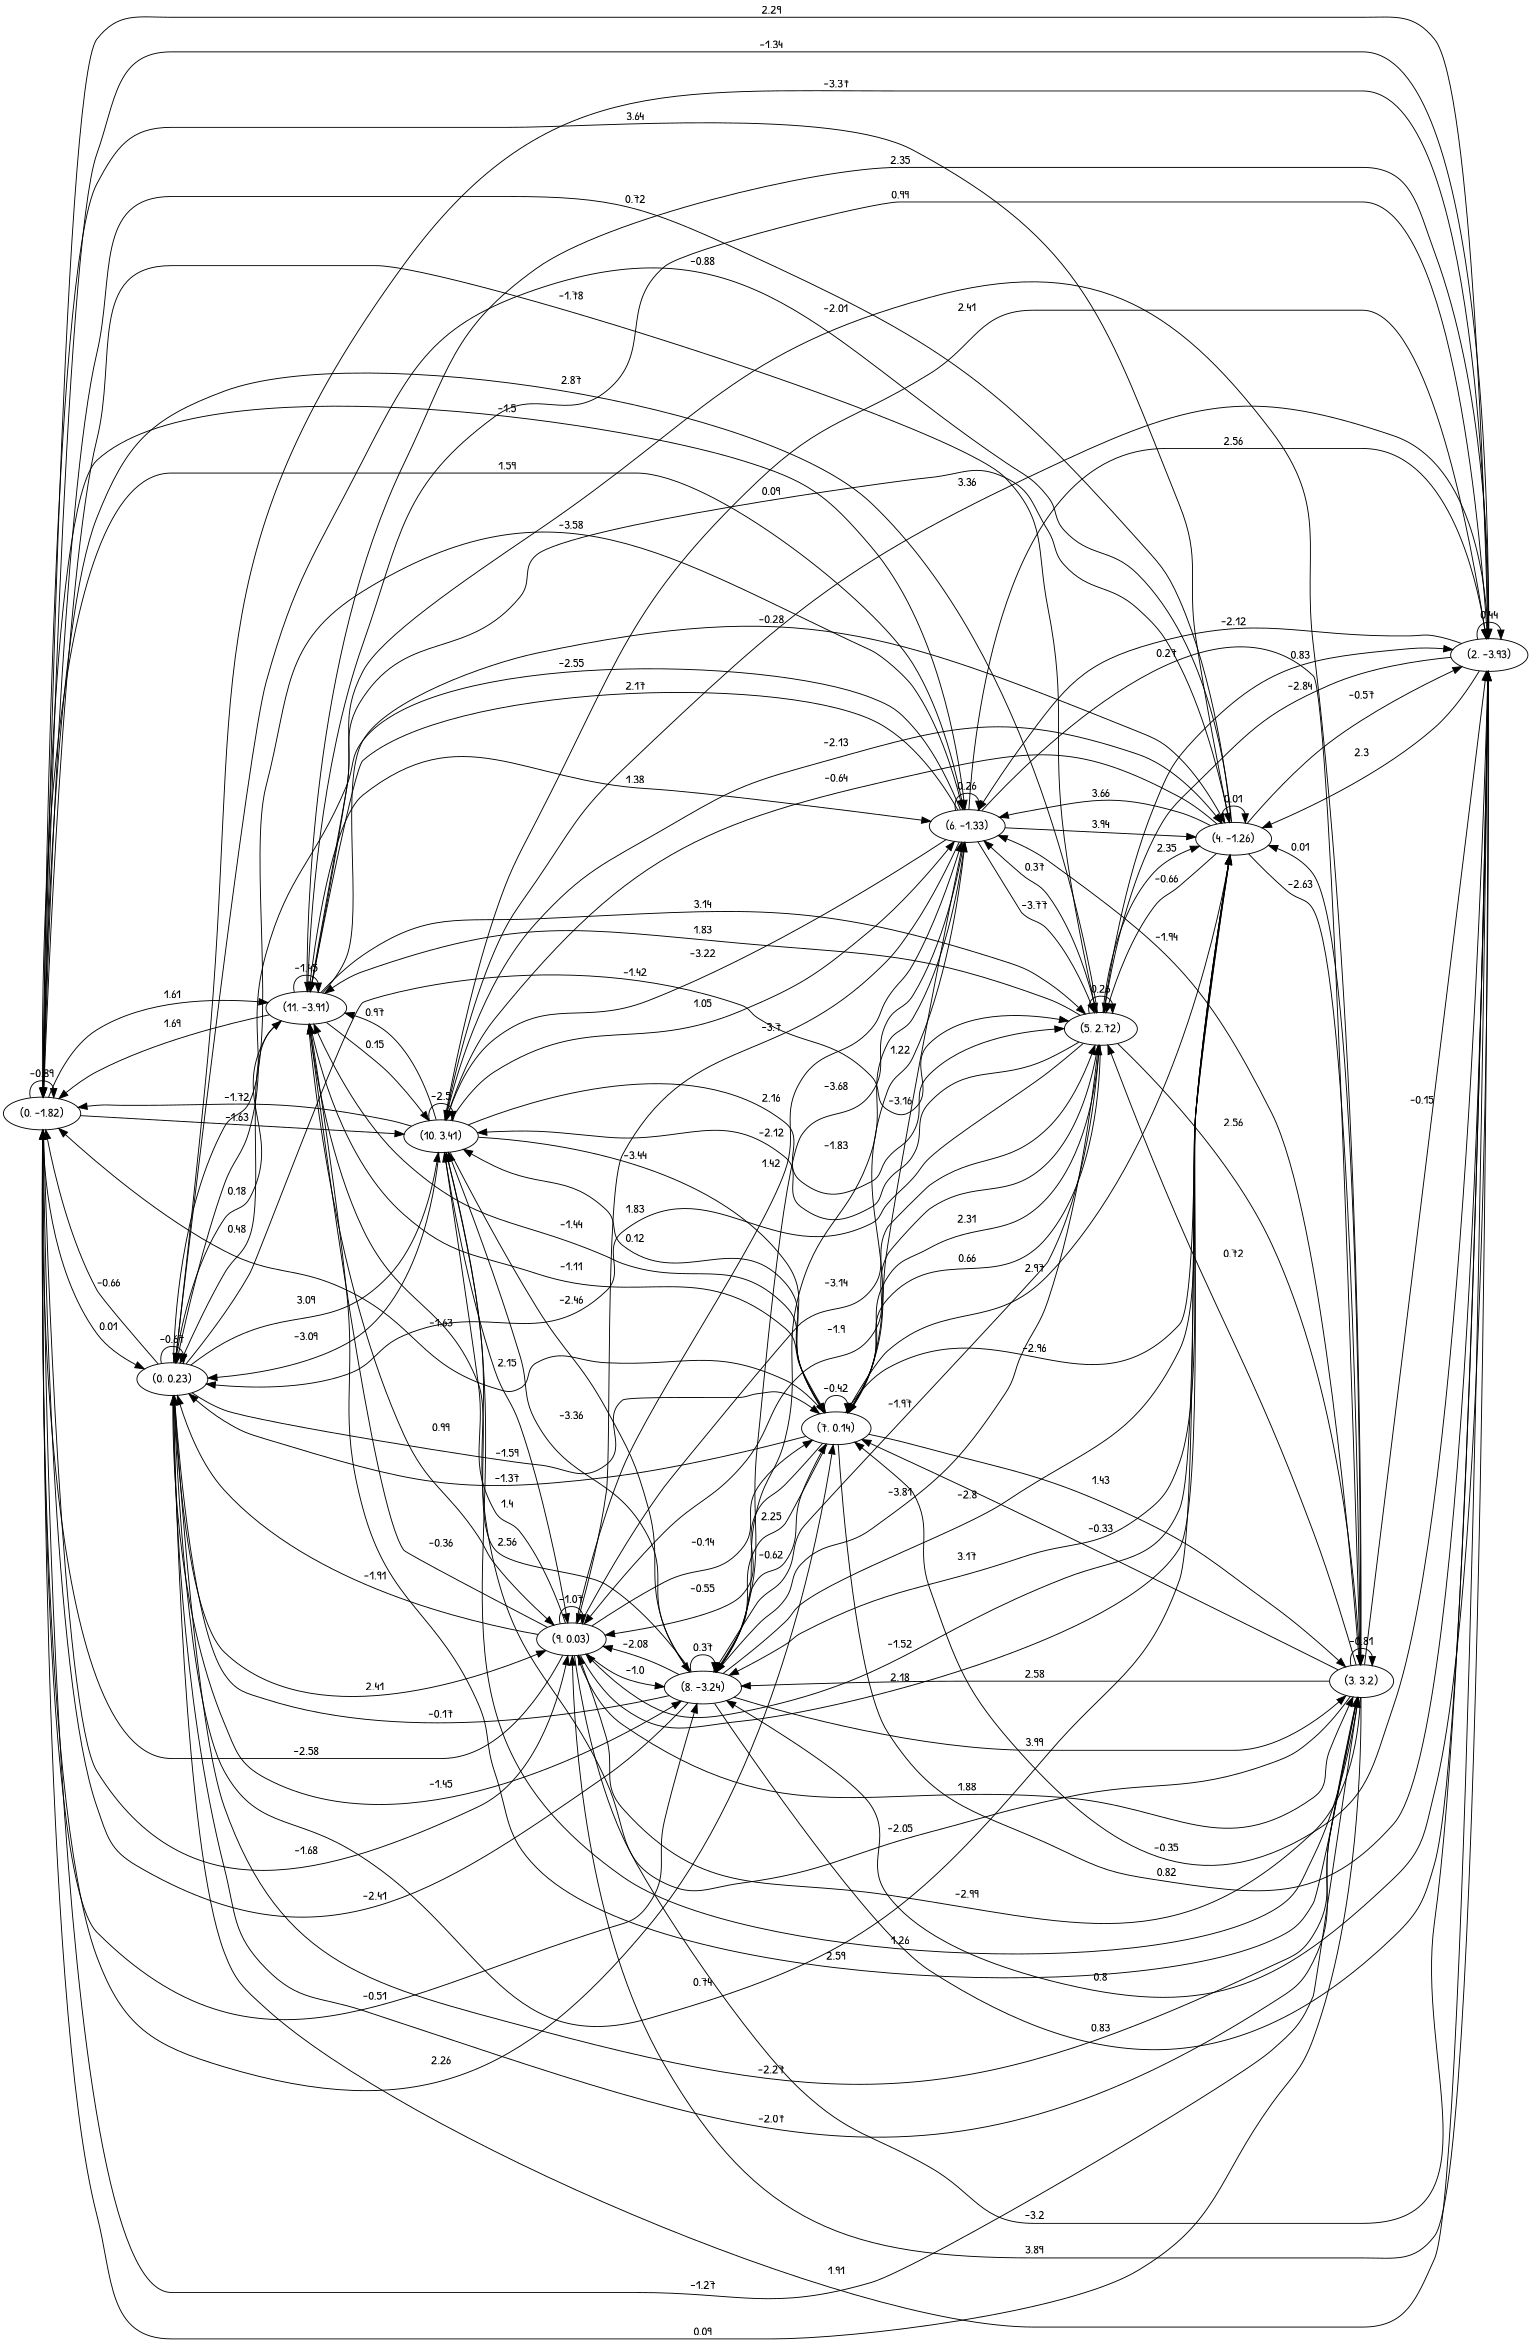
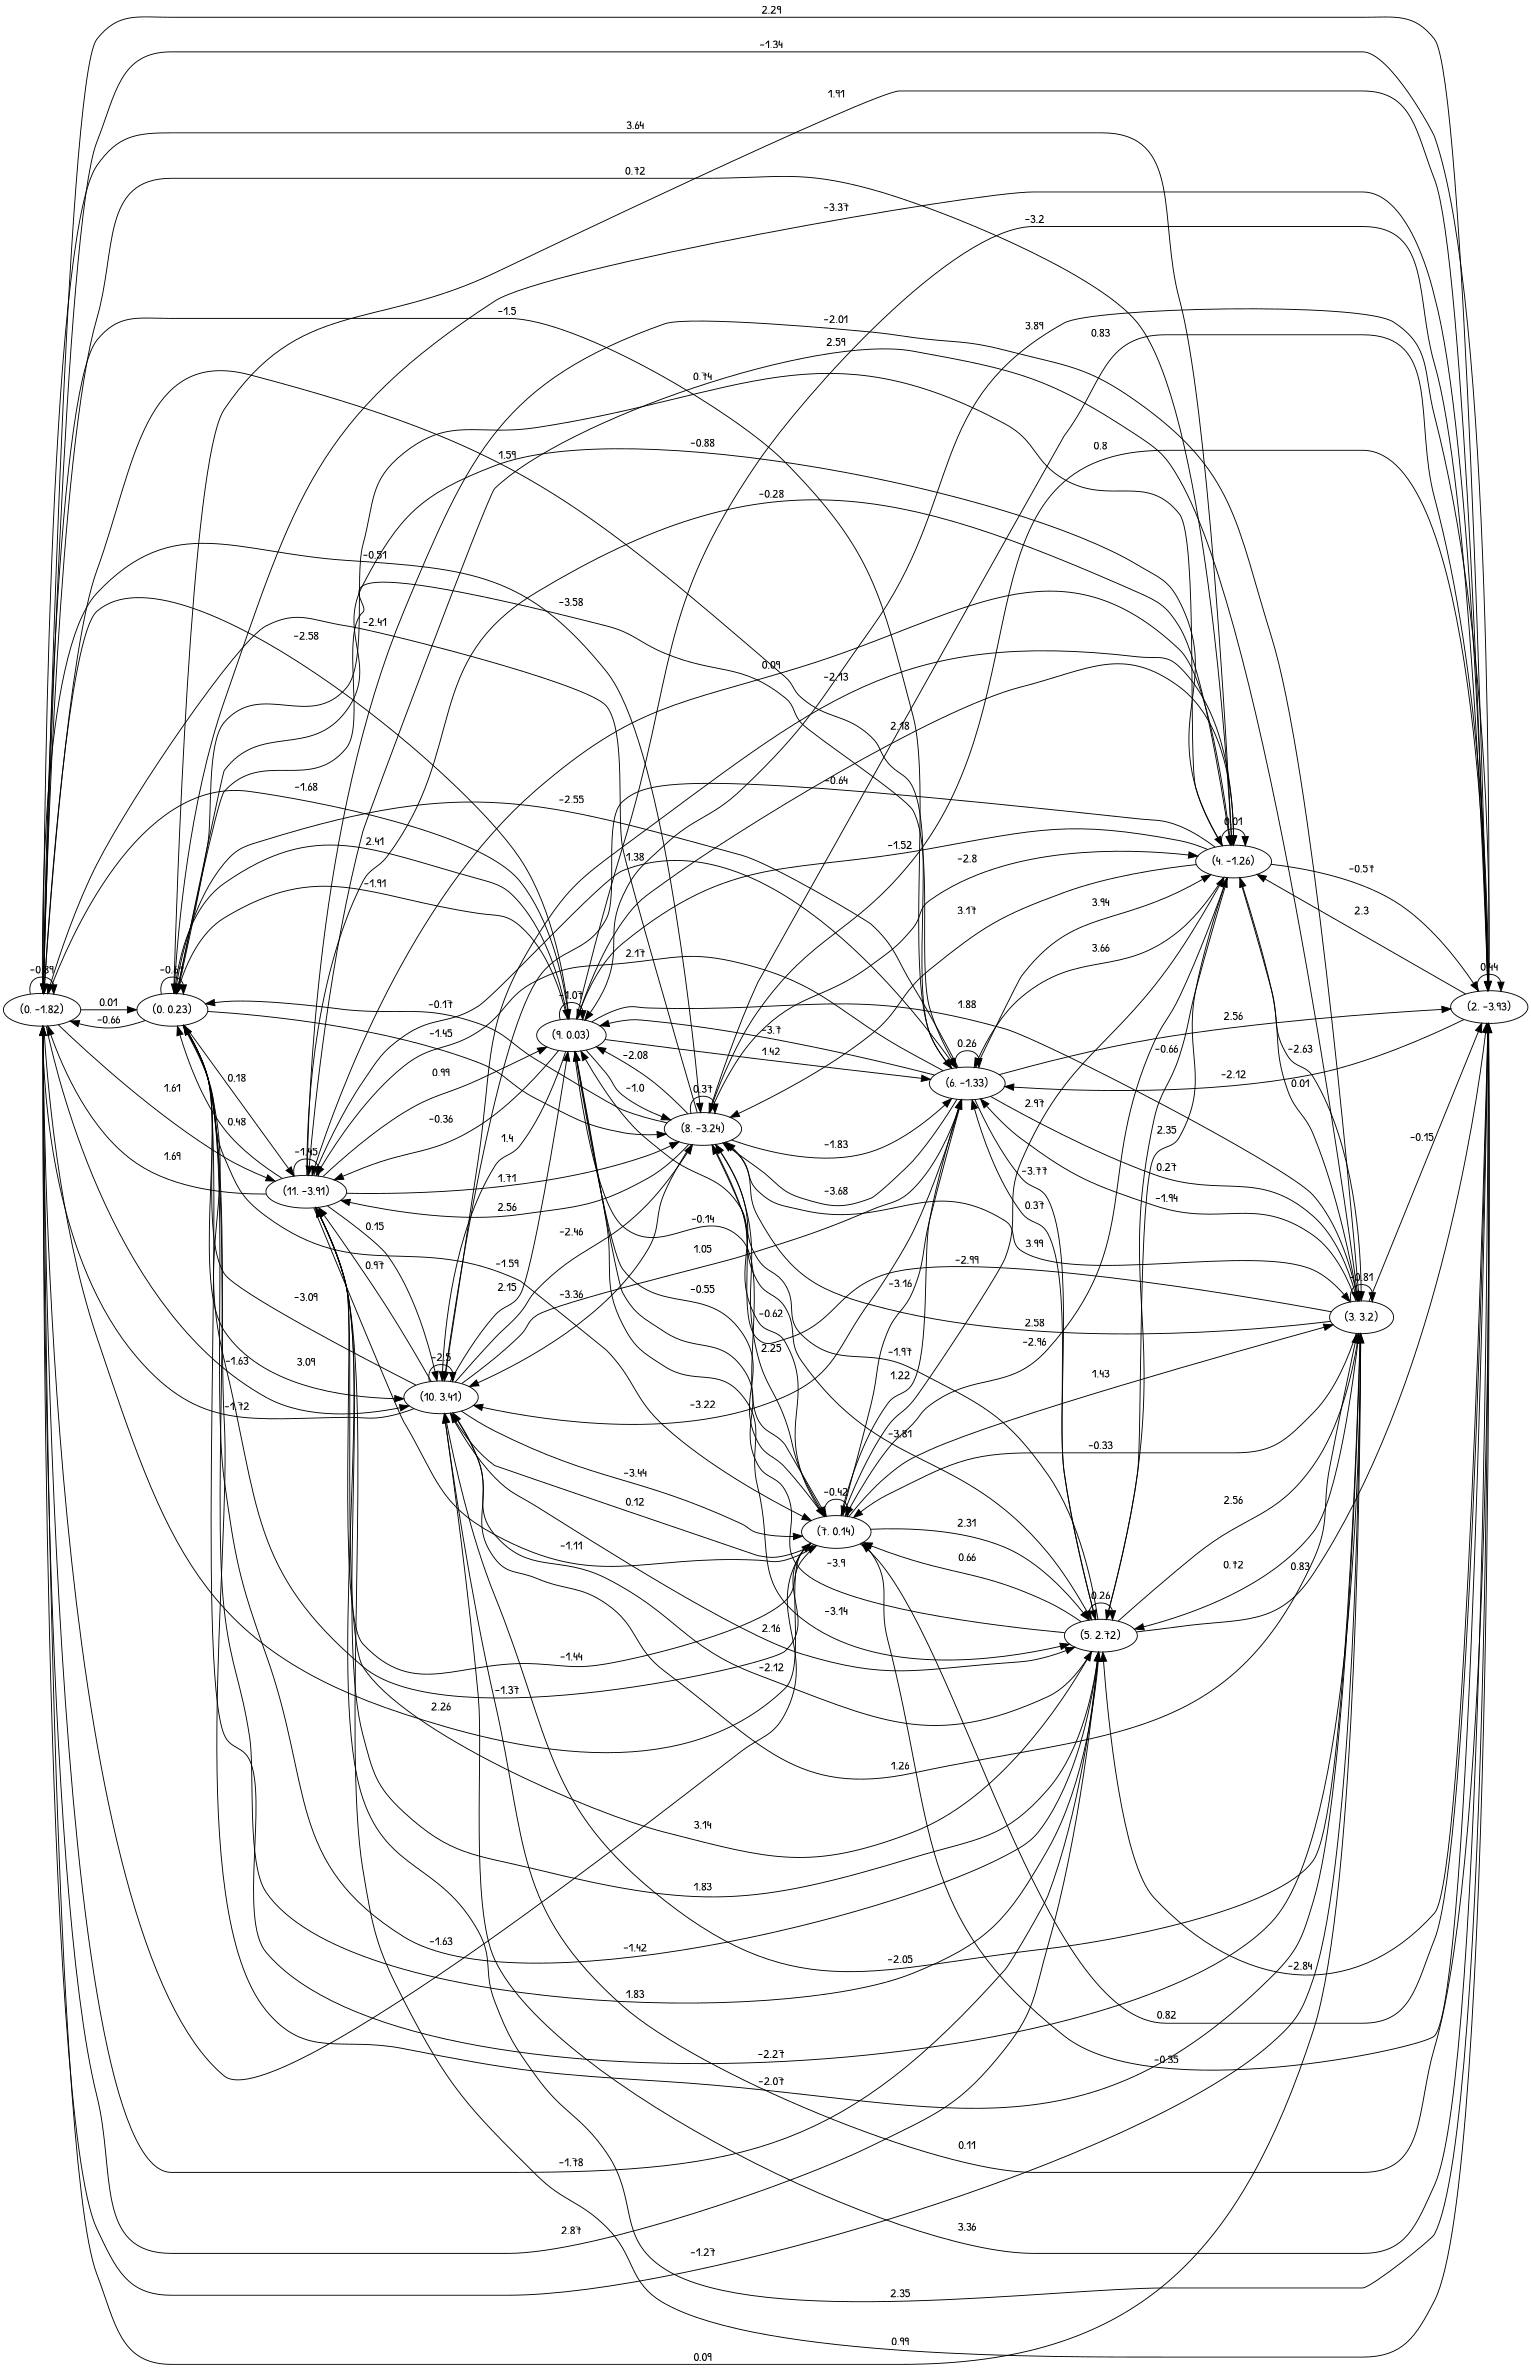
edge "(10, 3.41)" -> "(2, -3.93)": label "2.41" -> "0.11"
edge "(11, -3.91)" -> "(8, -3.24)": added, label "1.71"
edge "(5, 2.72)" -> "(9, 0.03)": label "-1.9" -> "-3.9"
